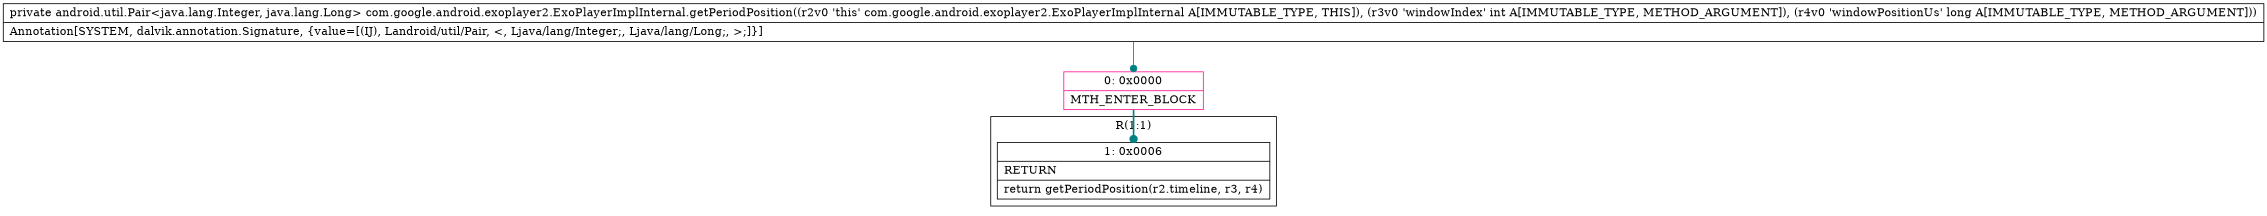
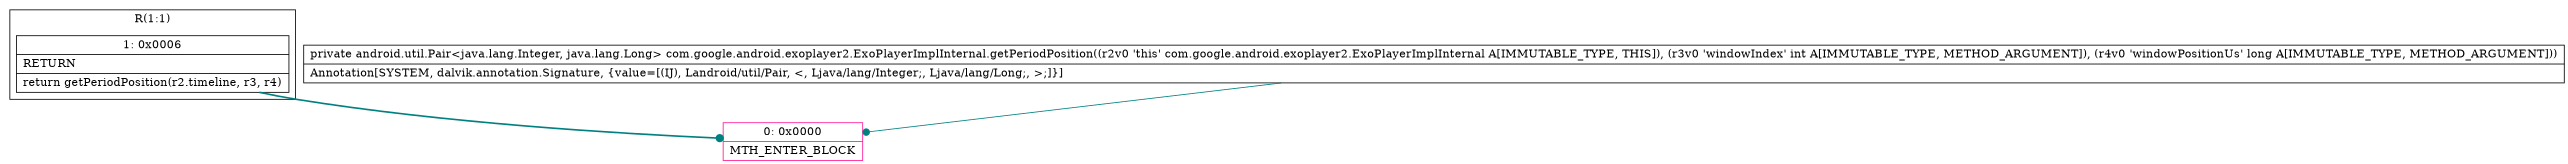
edge "0: 0x0000" -> "1: 0x0006": reversed
